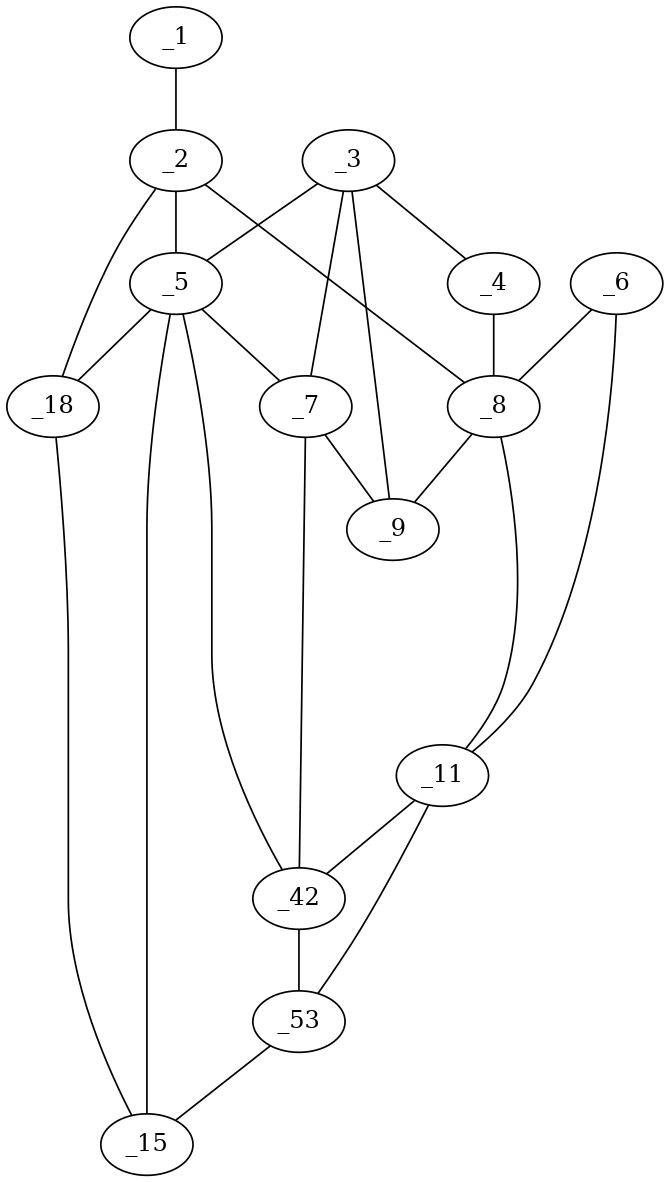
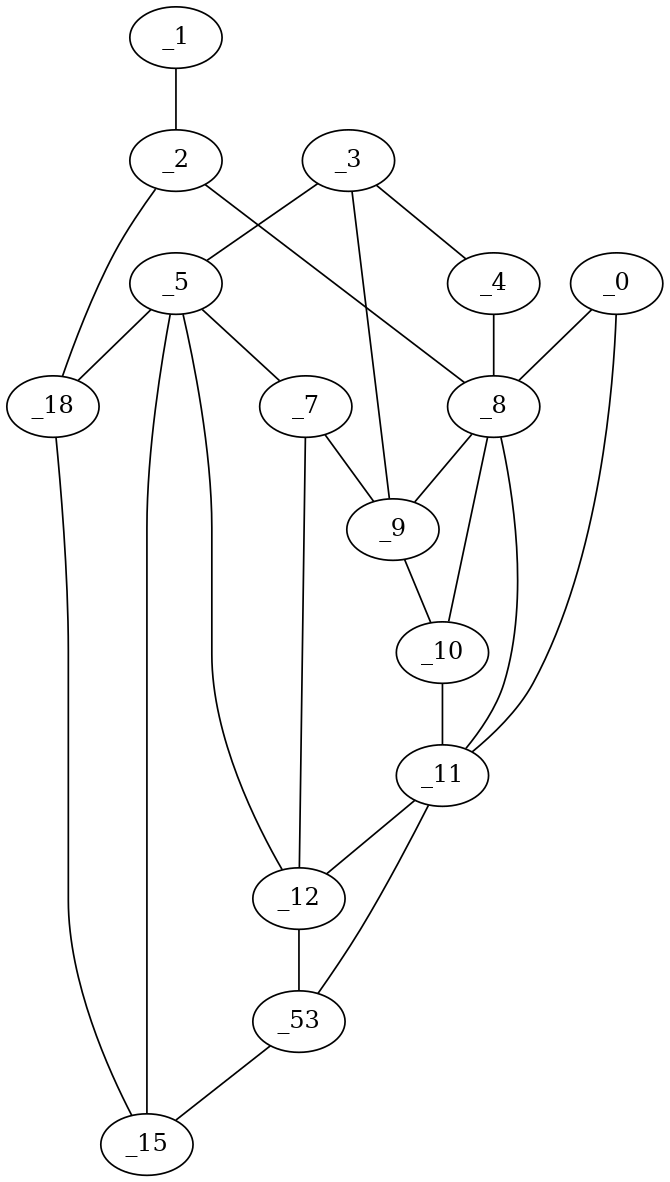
edge "_2" -- "_5": removed
node "_6": label "_6" -> "_0"
edge "_3" -- "_7": removed
node "_10": added
node "_42": label "_42" -> "_12"
